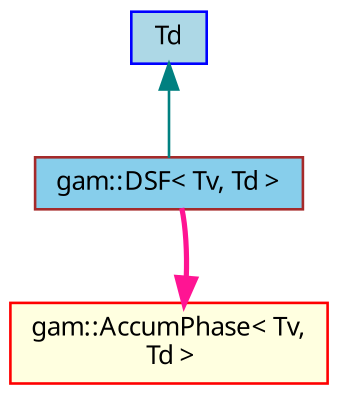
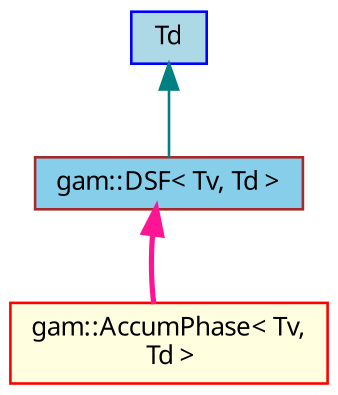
edge "gam::DSF< Tv, Td >" -> "gam::AccumPhase< Tv, Td >": reversed
